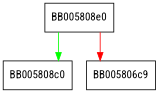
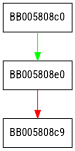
edge "BB005808e0" -> "BB005808c0": reversed
node "BB005806c9": label "BB005806c9" -> "BB005808c9"
